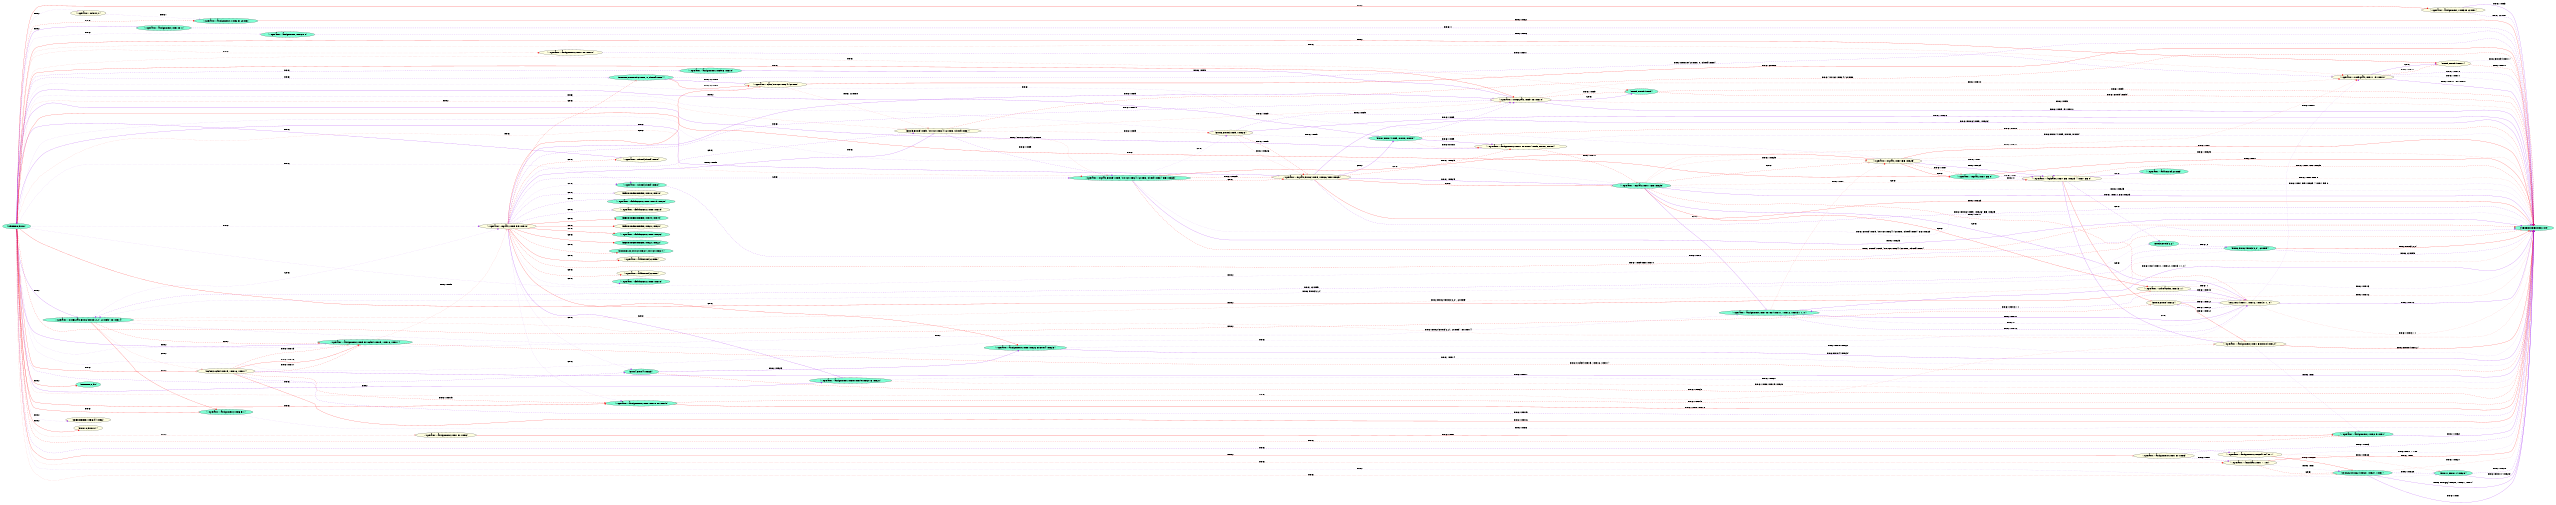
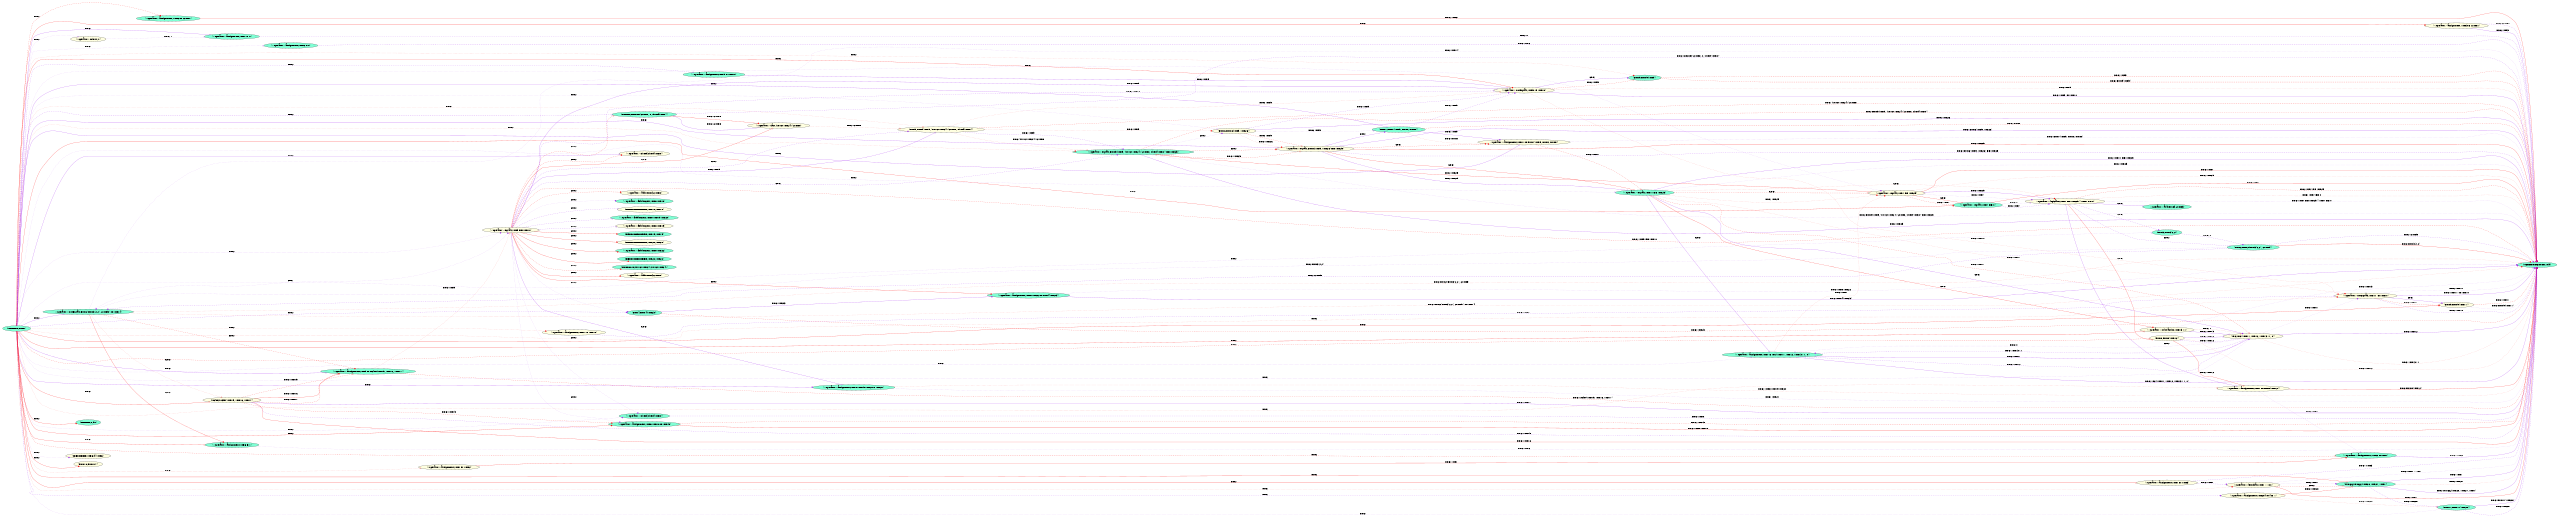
edge "(<operator>.minus,-1)" -> "(<operator>.assignment,*VAR2 = &VAR1)": now "(<operator>.minus,-1)" -> "(<operator>.assignment,VAR1 = -1)"
edge "(<operator>.cast,(struct VAR24*)&VAR8)" -> "(METHOD_RETURN,void)": removed, label "DDG: &VAR8"
edge "(<operator>.equals,VAR7 == VAR25)" -> "(METHOD,FUN1)": reversed
edge "(<operator>.logicalOr,VAR7 == VAR25 || VAR7 == 0)" -> "(FUN2,FUN2(FUN3(2,2), &VAR5))": added, label "CDG:"
edge "(METHOD,FUN1)" -> "(strncpy,strncpy(VAR28, VAR27, VAR1))": style dotted -> solid
